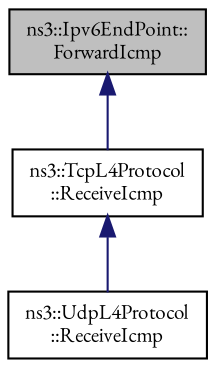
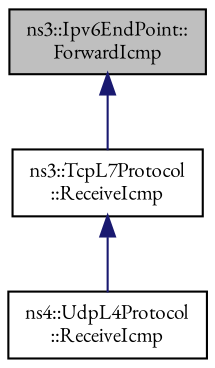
node "ns3::TcpL4Protocol ::ReceiveIcmp": label "ns3::TcpL4Protocol ::ReceiveIcmp" -> "ns3::TcpL7Protocol ::ReceiveIcmp"
node "ns3::UdpL4Protocol ::ReceiveIcmp": label "ns3::UdpL4Protocol ::ReceiveIcmp" -> "ns4::UdpL4Protocol ::ReceiveIcmp"
